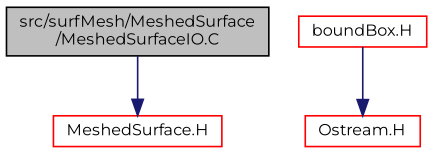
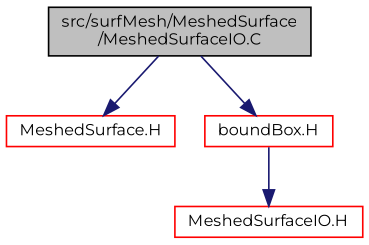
edge "src/surfMesh/MeshedSurface /MeshedSurfaceIO.C" -> "boundBox.H": added
node "Ostream.H": label "Ostream.H" -> "MeshedSurfaceIO.H"
